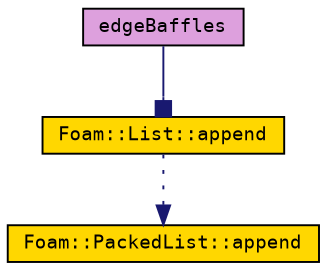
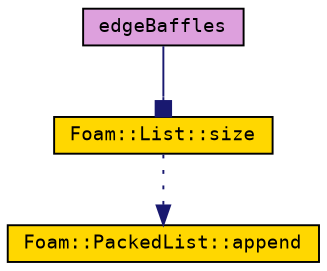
node "Foam::List::append": label "Foam::List::append" -> "Foam::List::size"
